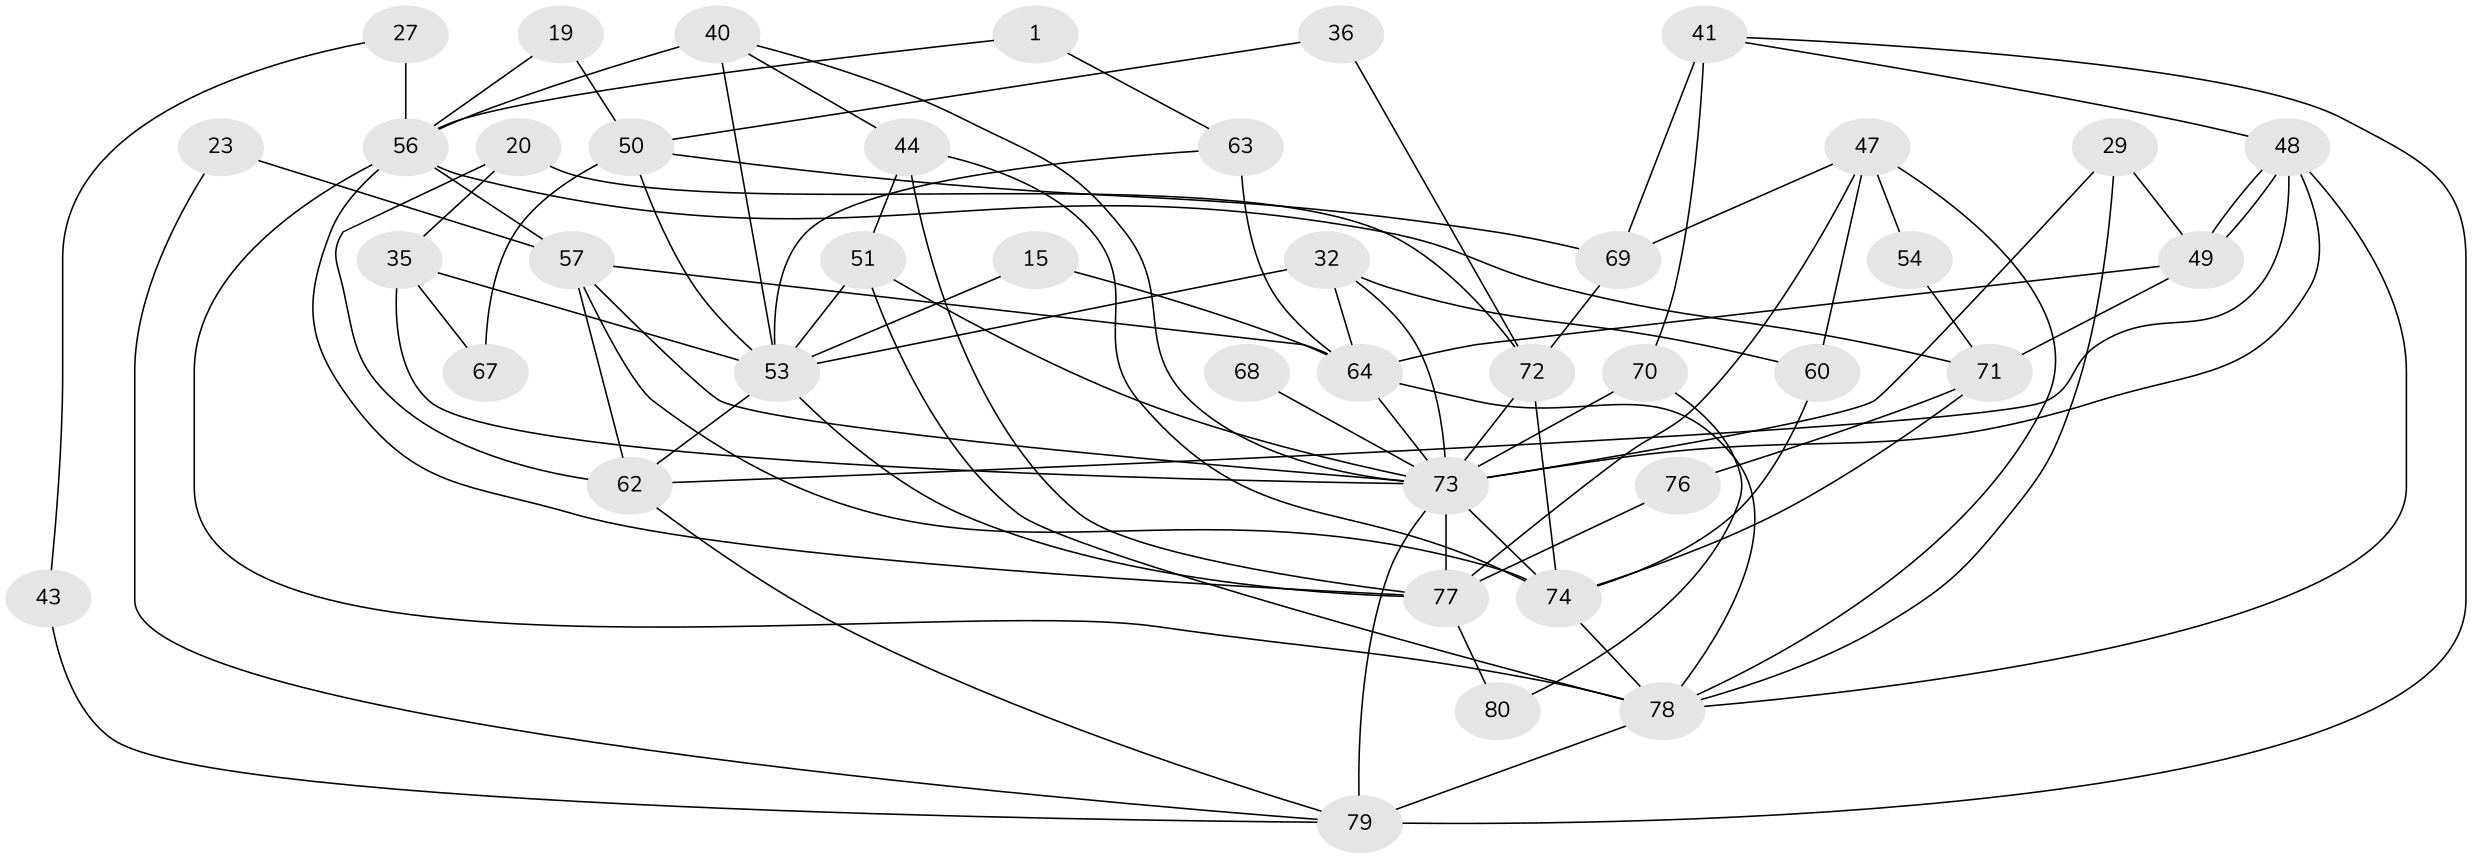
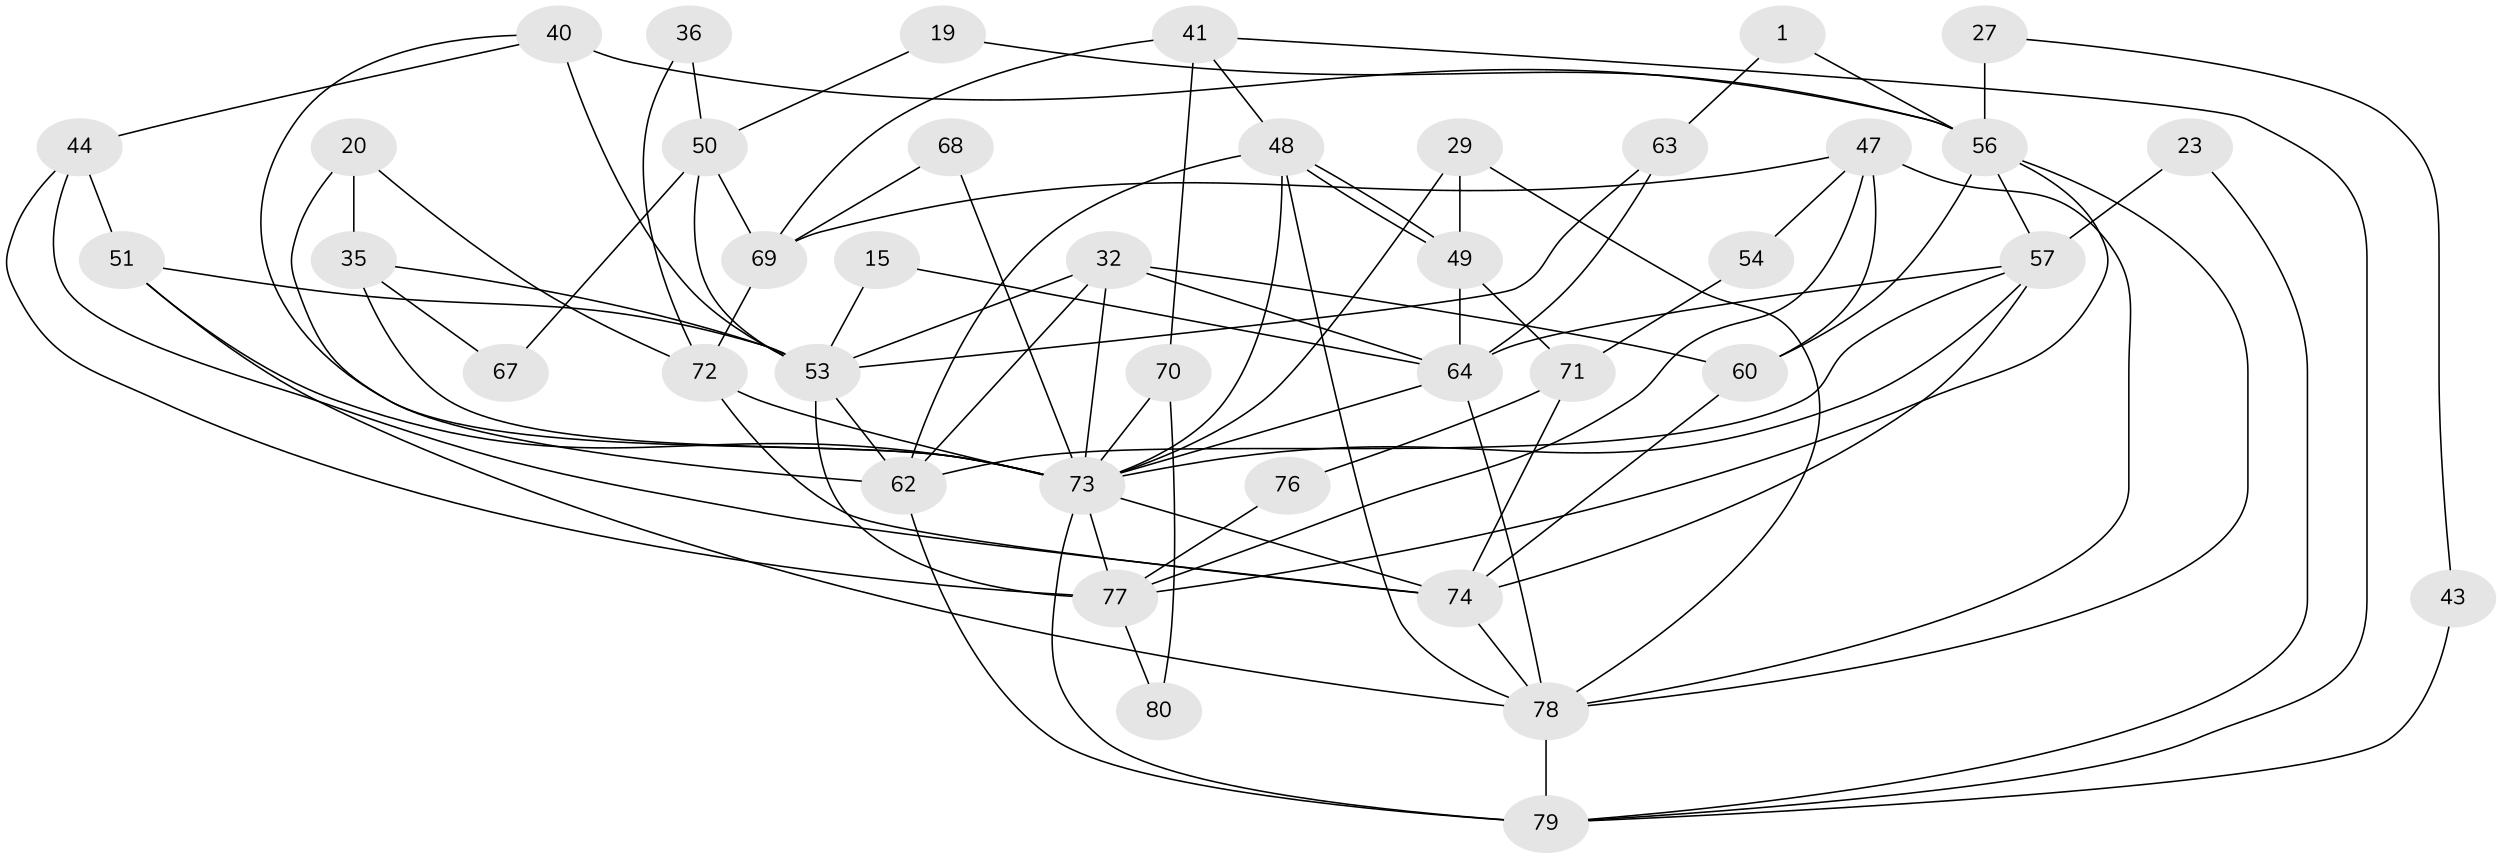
edge "68" -- "69": added
edge "56" -- "71": now "56" -- "60"
edge "32" -- "62": added
